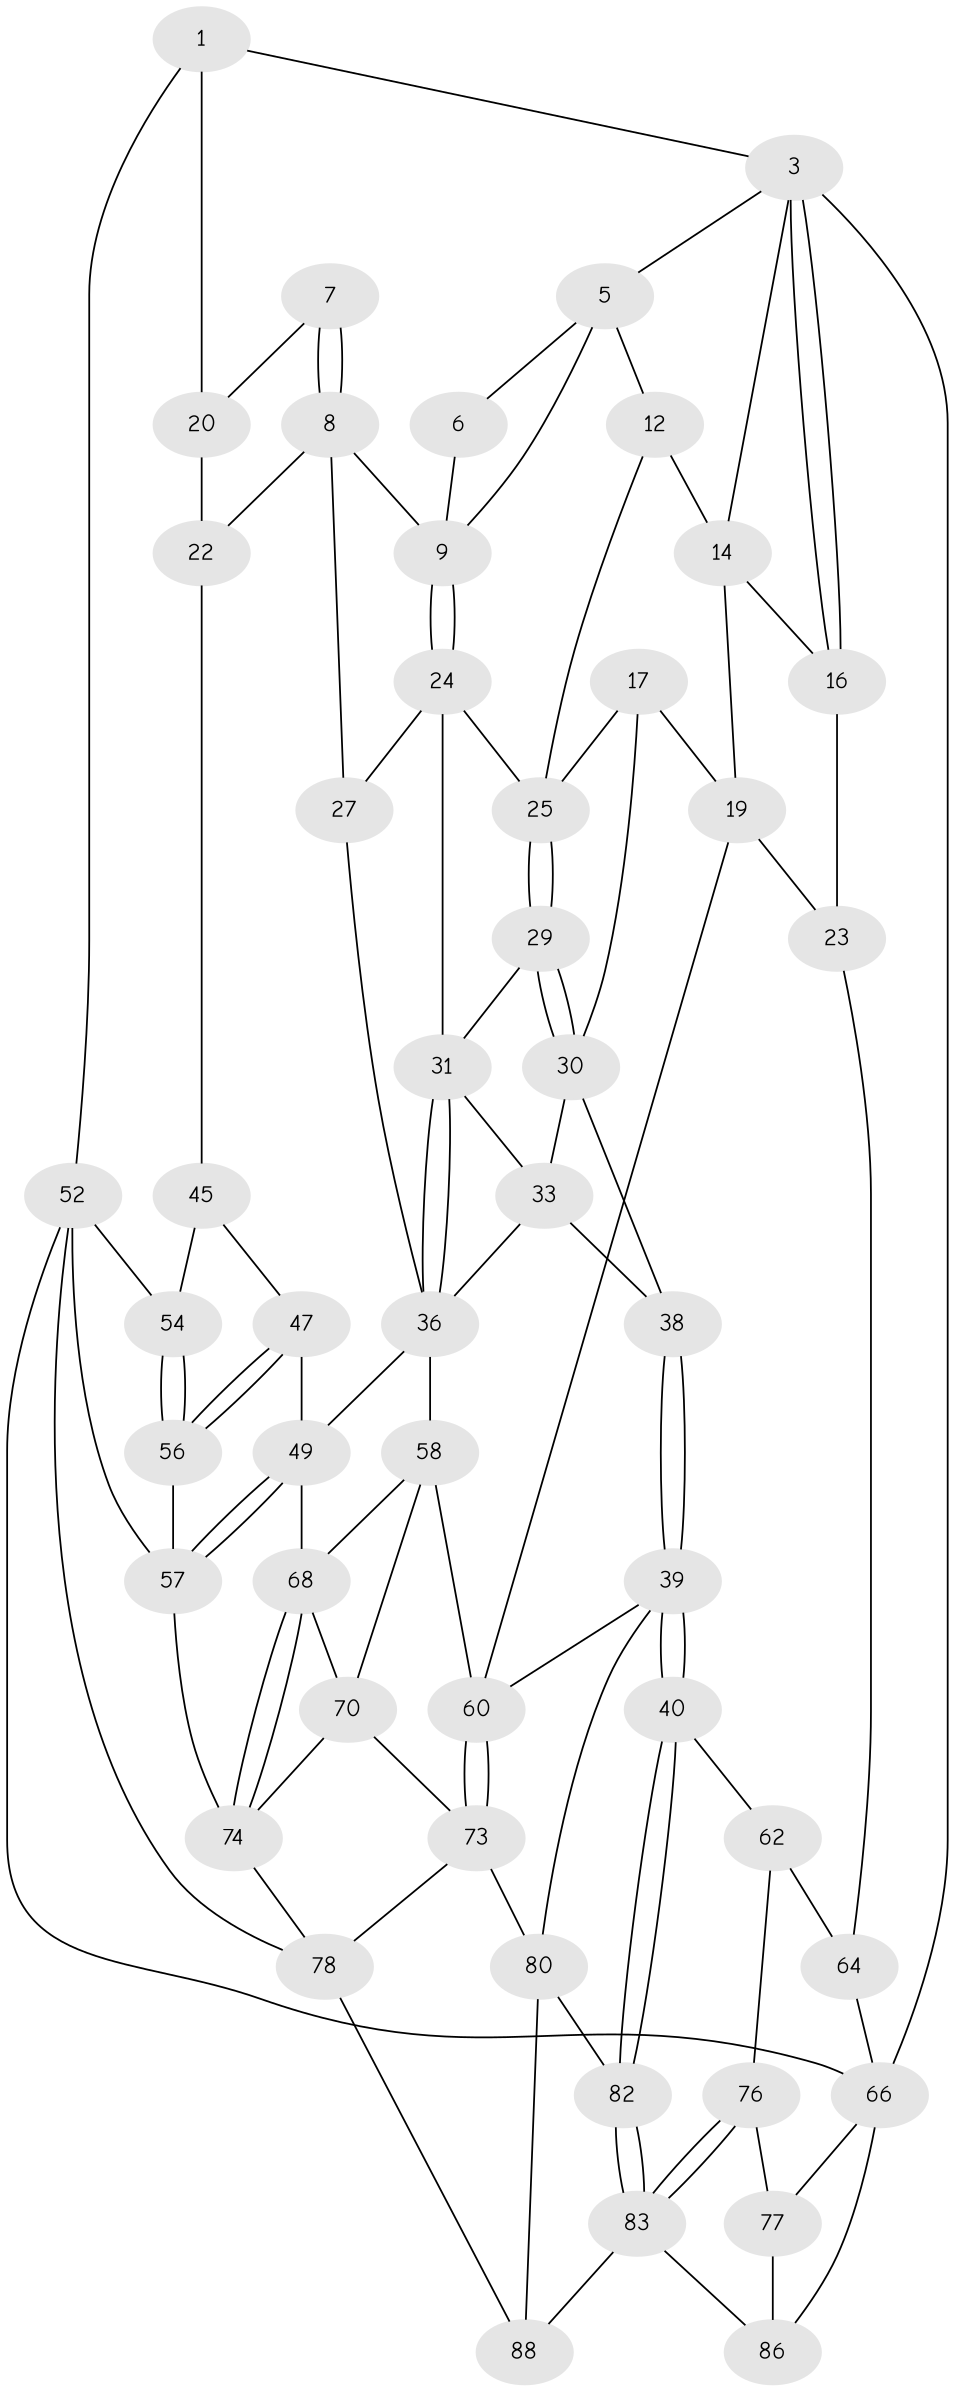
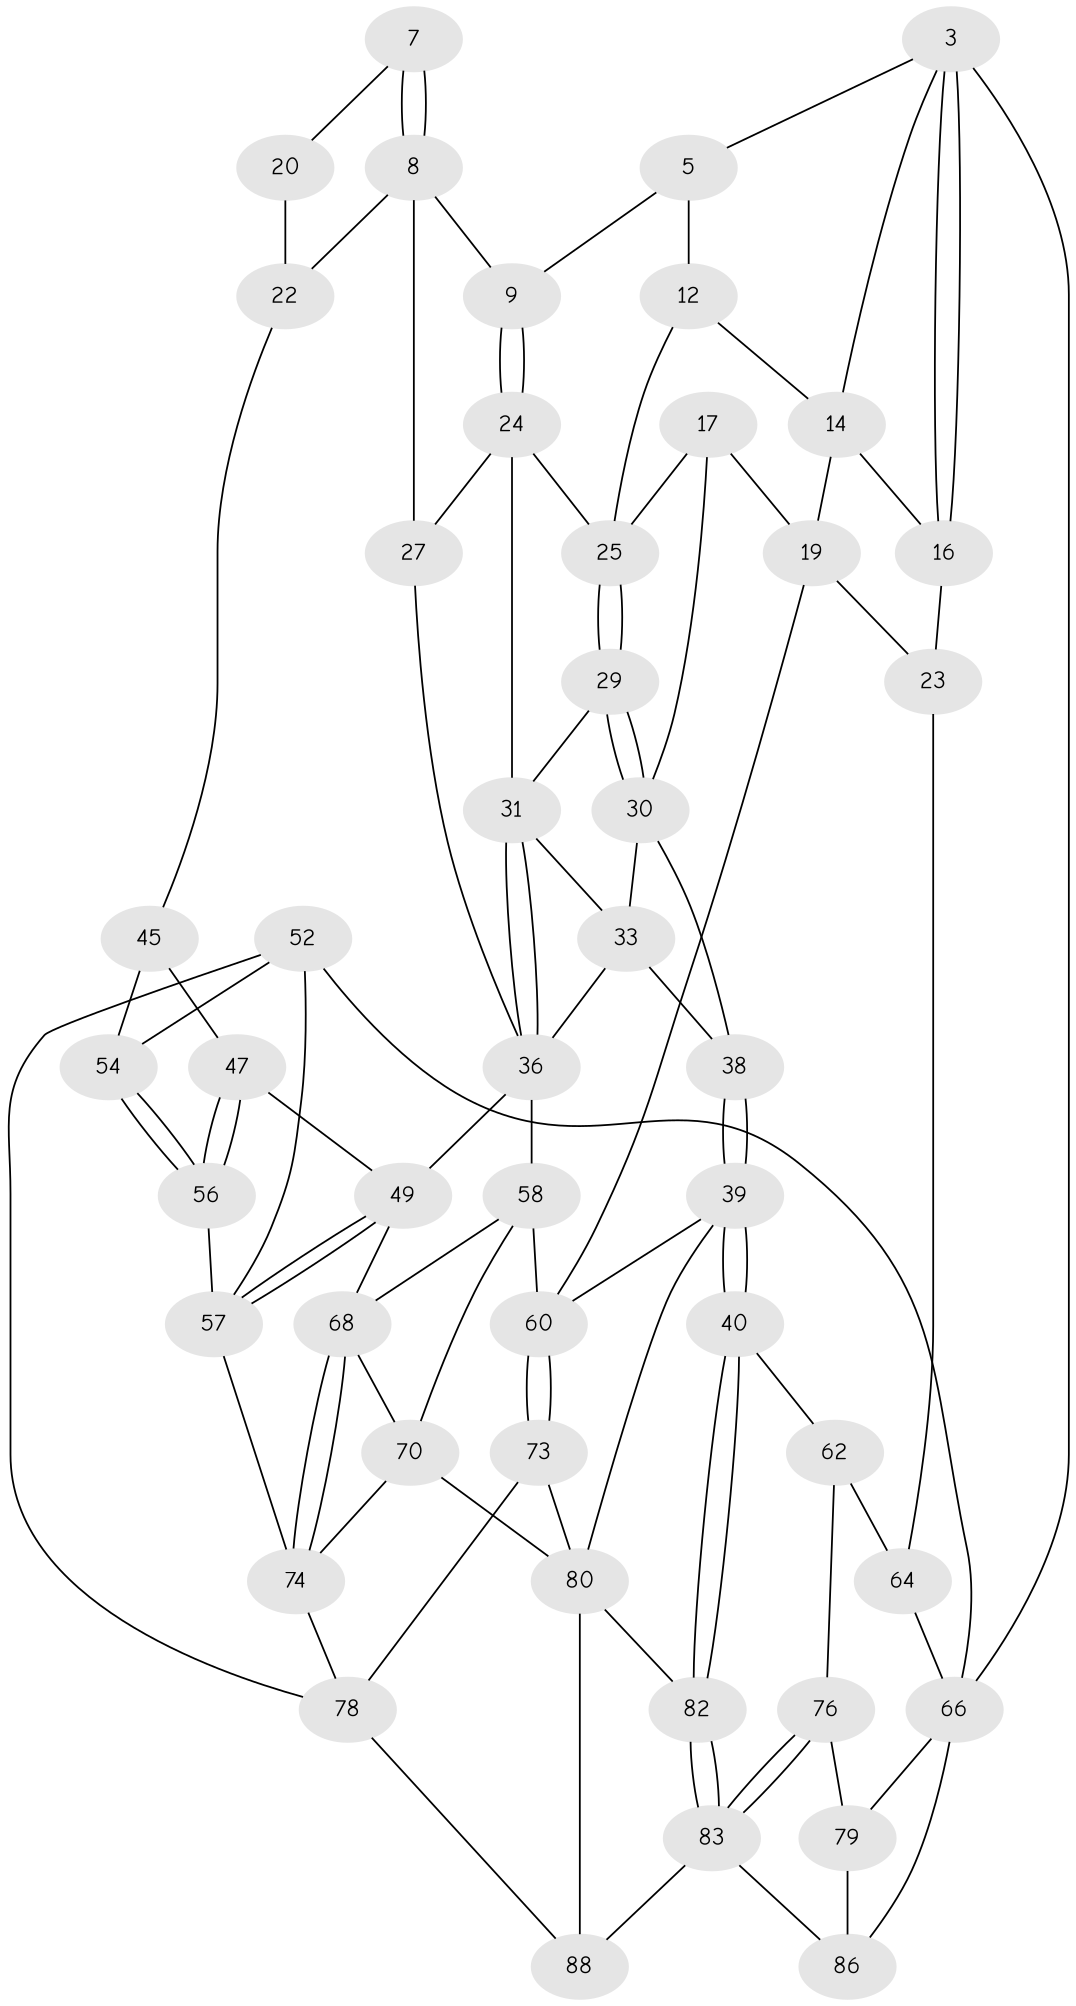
node "1": removed
node "6": removed
edge "70" -- "73": now "70" -- "80"
node "77": label "77" -> "79"
